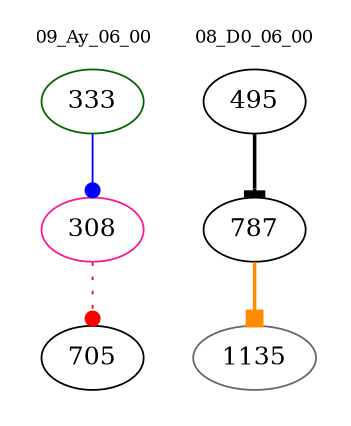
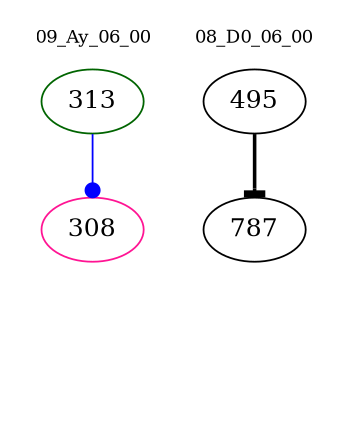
node "333": label "333" -> "313"
node "705": removed
node "1135": removed
